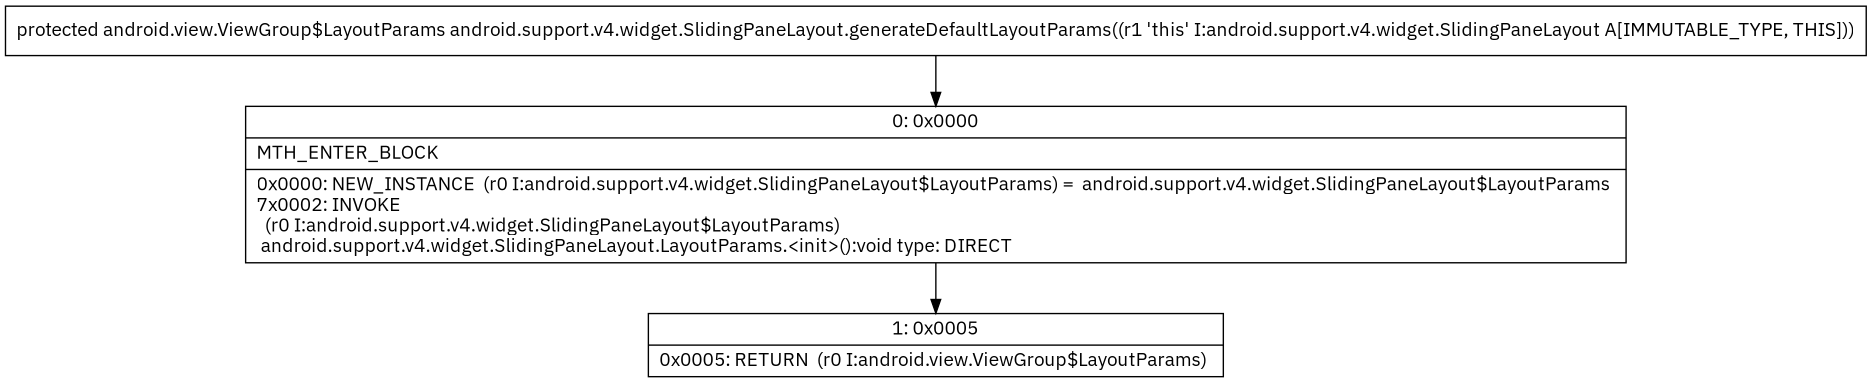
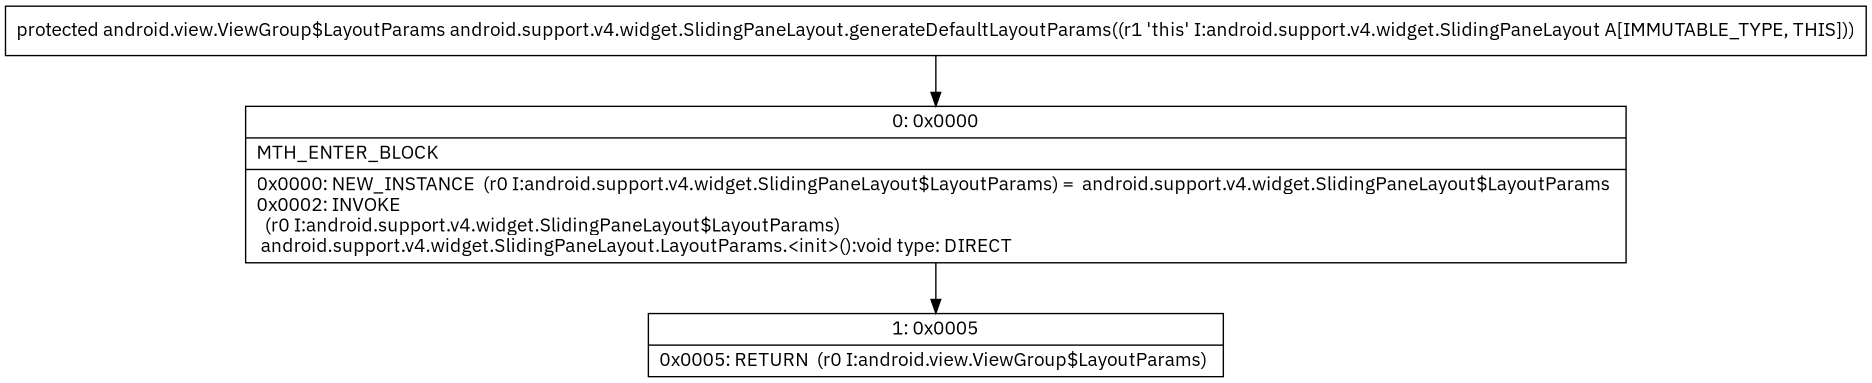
node "0: 0x0000": text "7x0002: INVOKE" -> "0x0002: INVOKE"
